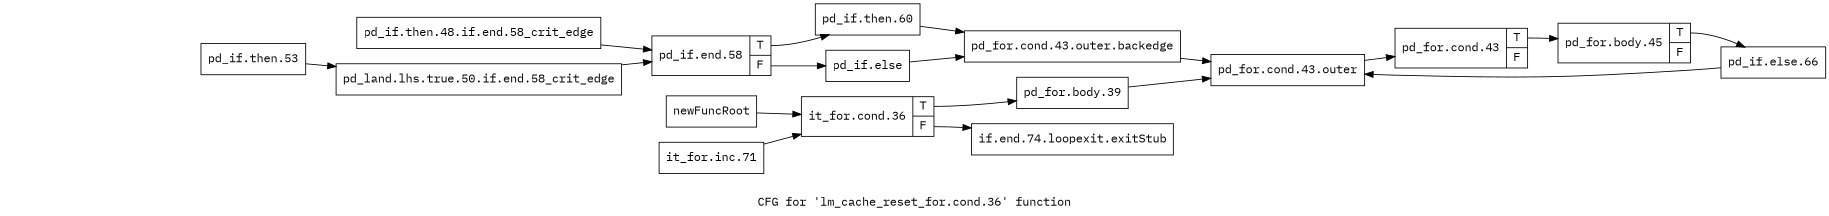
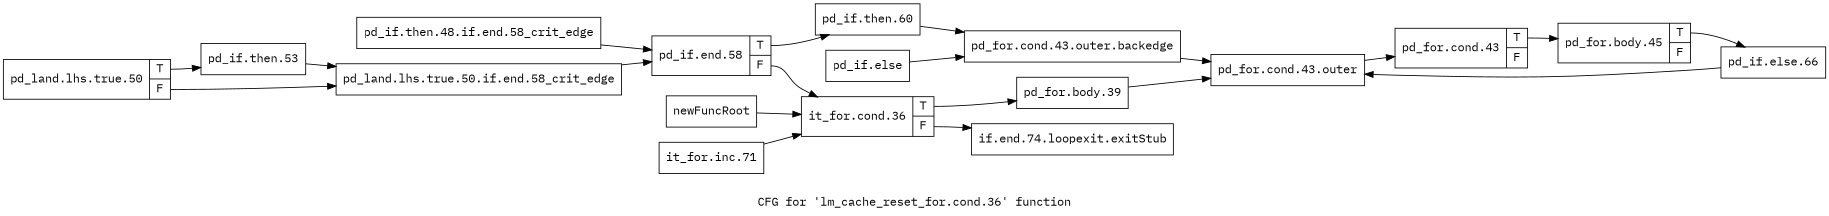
edge "pd_if.end.58" -> "pd_if.else": now "pd_if.end.58" -> "it_for.cond.36"
node "pd_land.lhs.true.50": added
